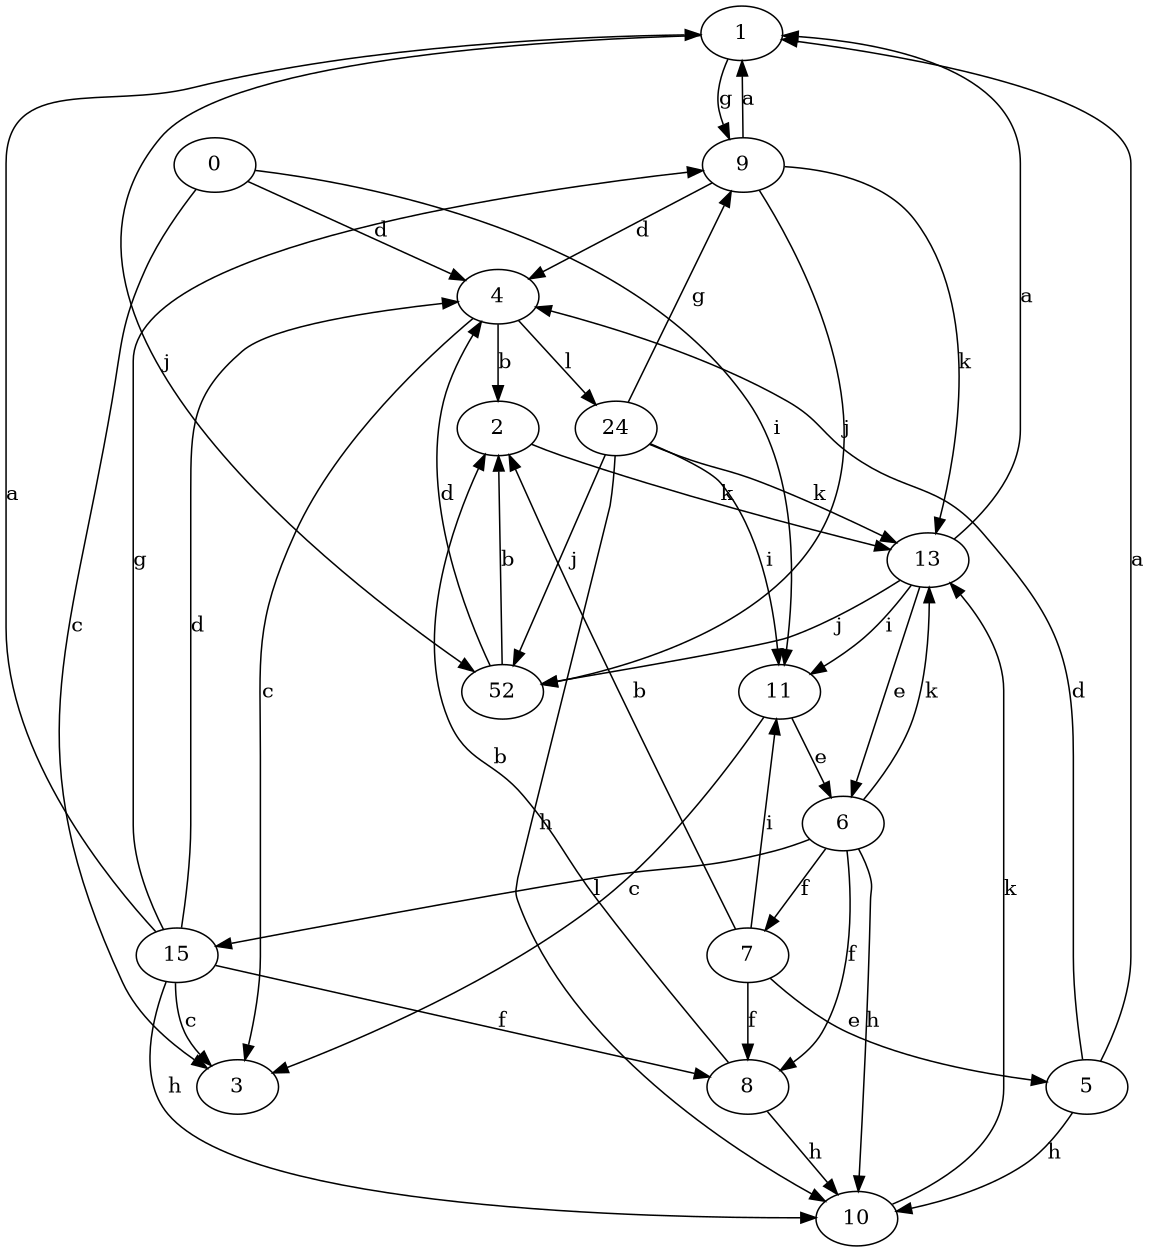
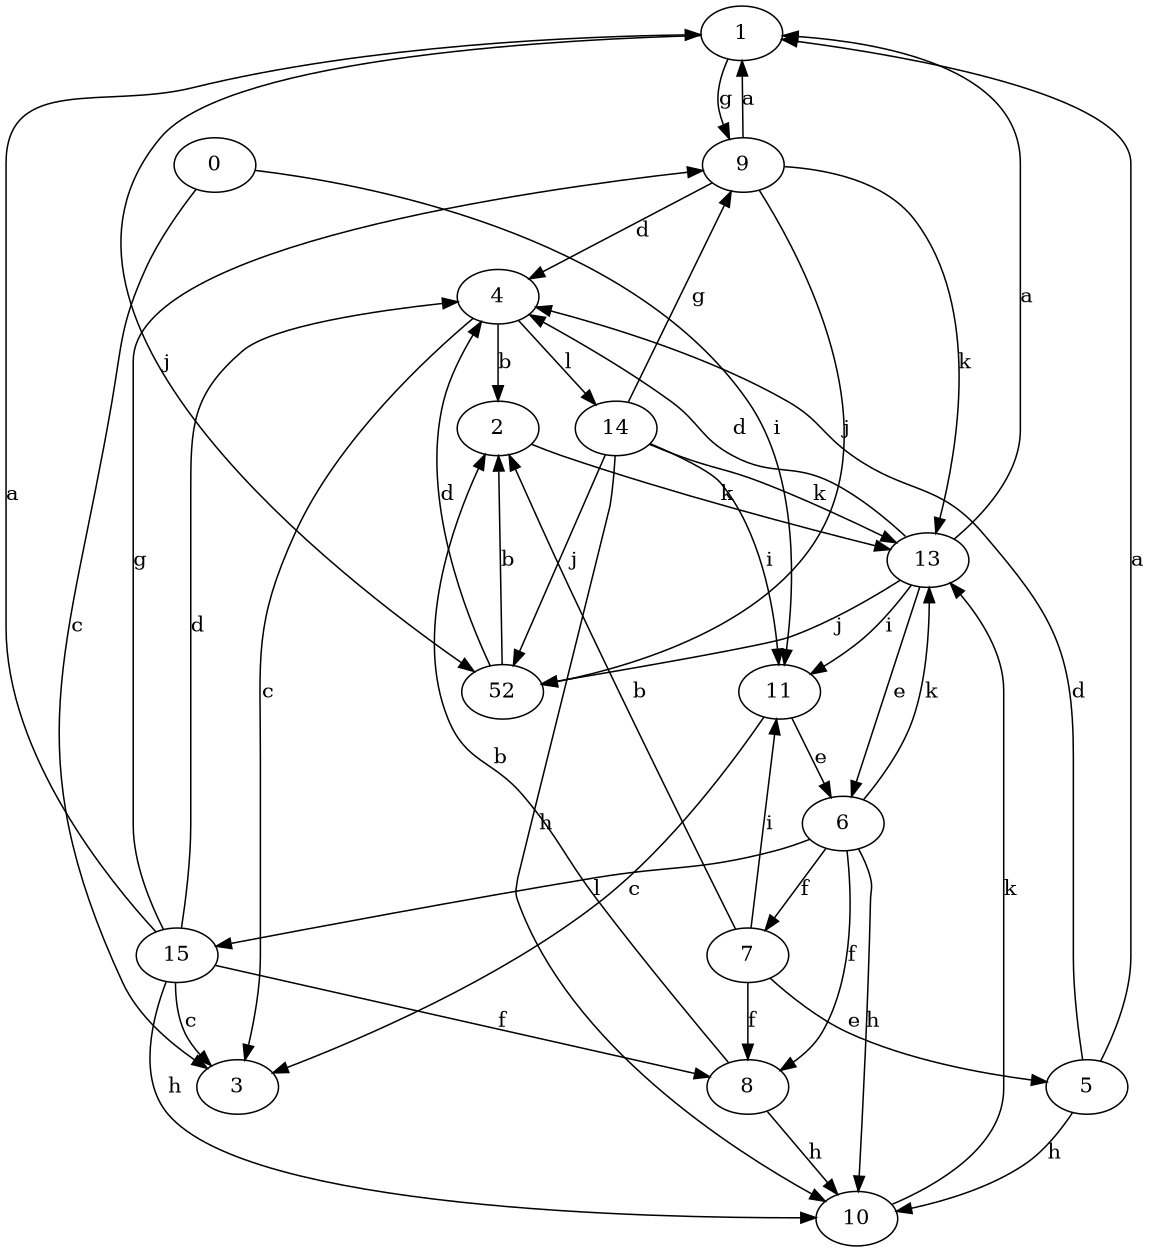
edge "0" -> "4": now "13" -> "4"
node "24": label "24" -> "14"
